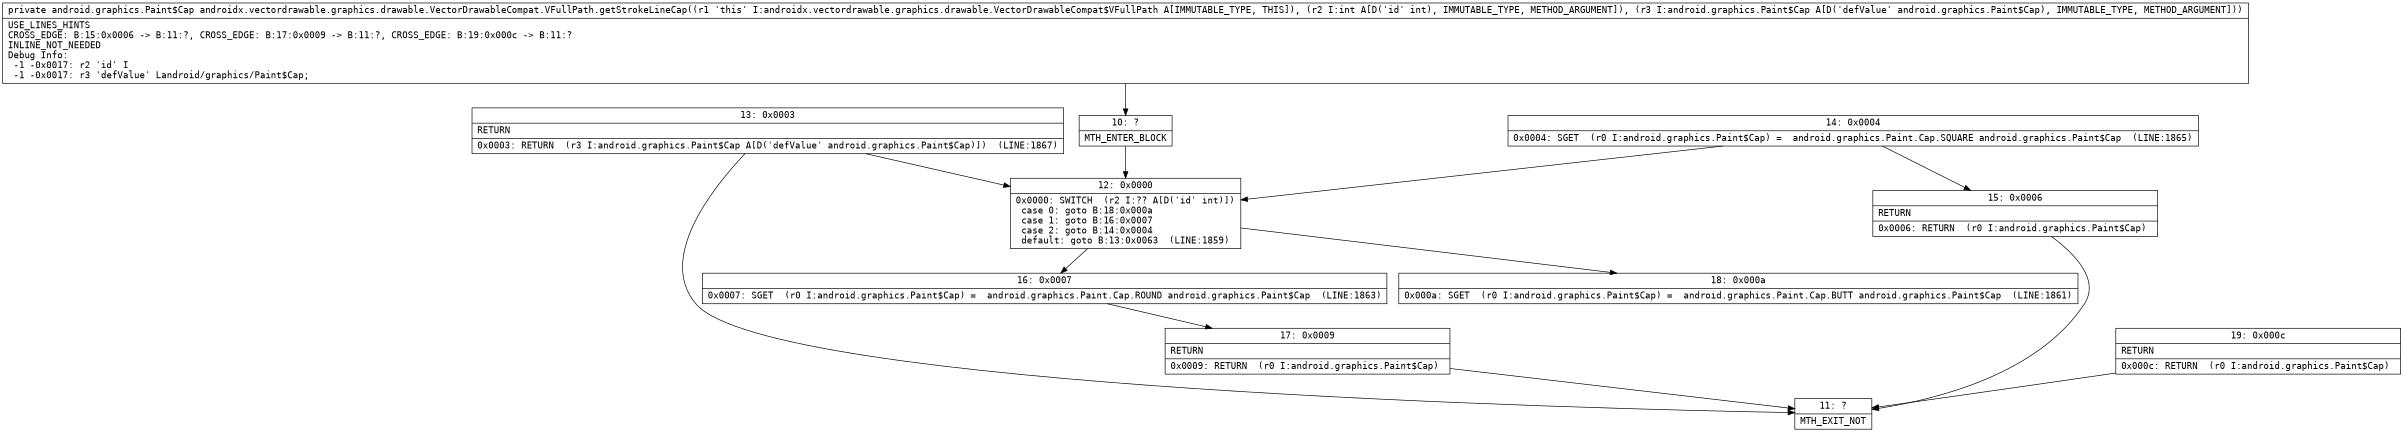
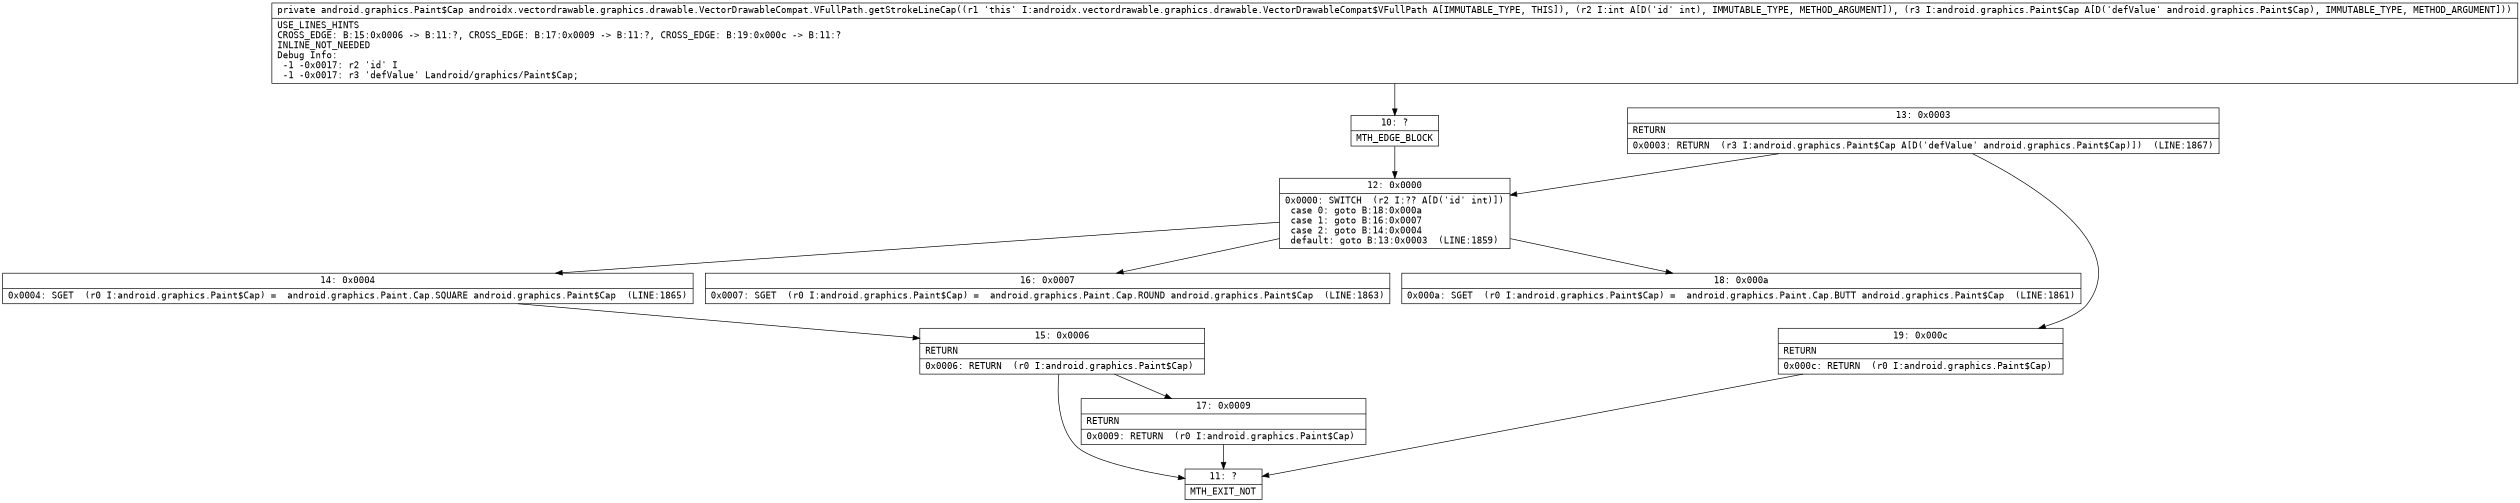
node "10: ?": text "MTH_ENTER_BLOCK" -> "MTH_EDGE_BLOCK"
edge "14: 0x0004" -> "12: 0x0000": reversed
node "12: 0x0000": text "default: goto B:13:0x0063  (LINE:1859)" -> "default: goto B:13:0x0003  (LINE:1859)"
edge "16: 0x0007" -> "17: 0x0009": now "15: 0x0006" -> "17: 0x0009"
edge "13: 0x0003" -> "11: ?": now "13: 0x0003" -> "19: 0x000c"
